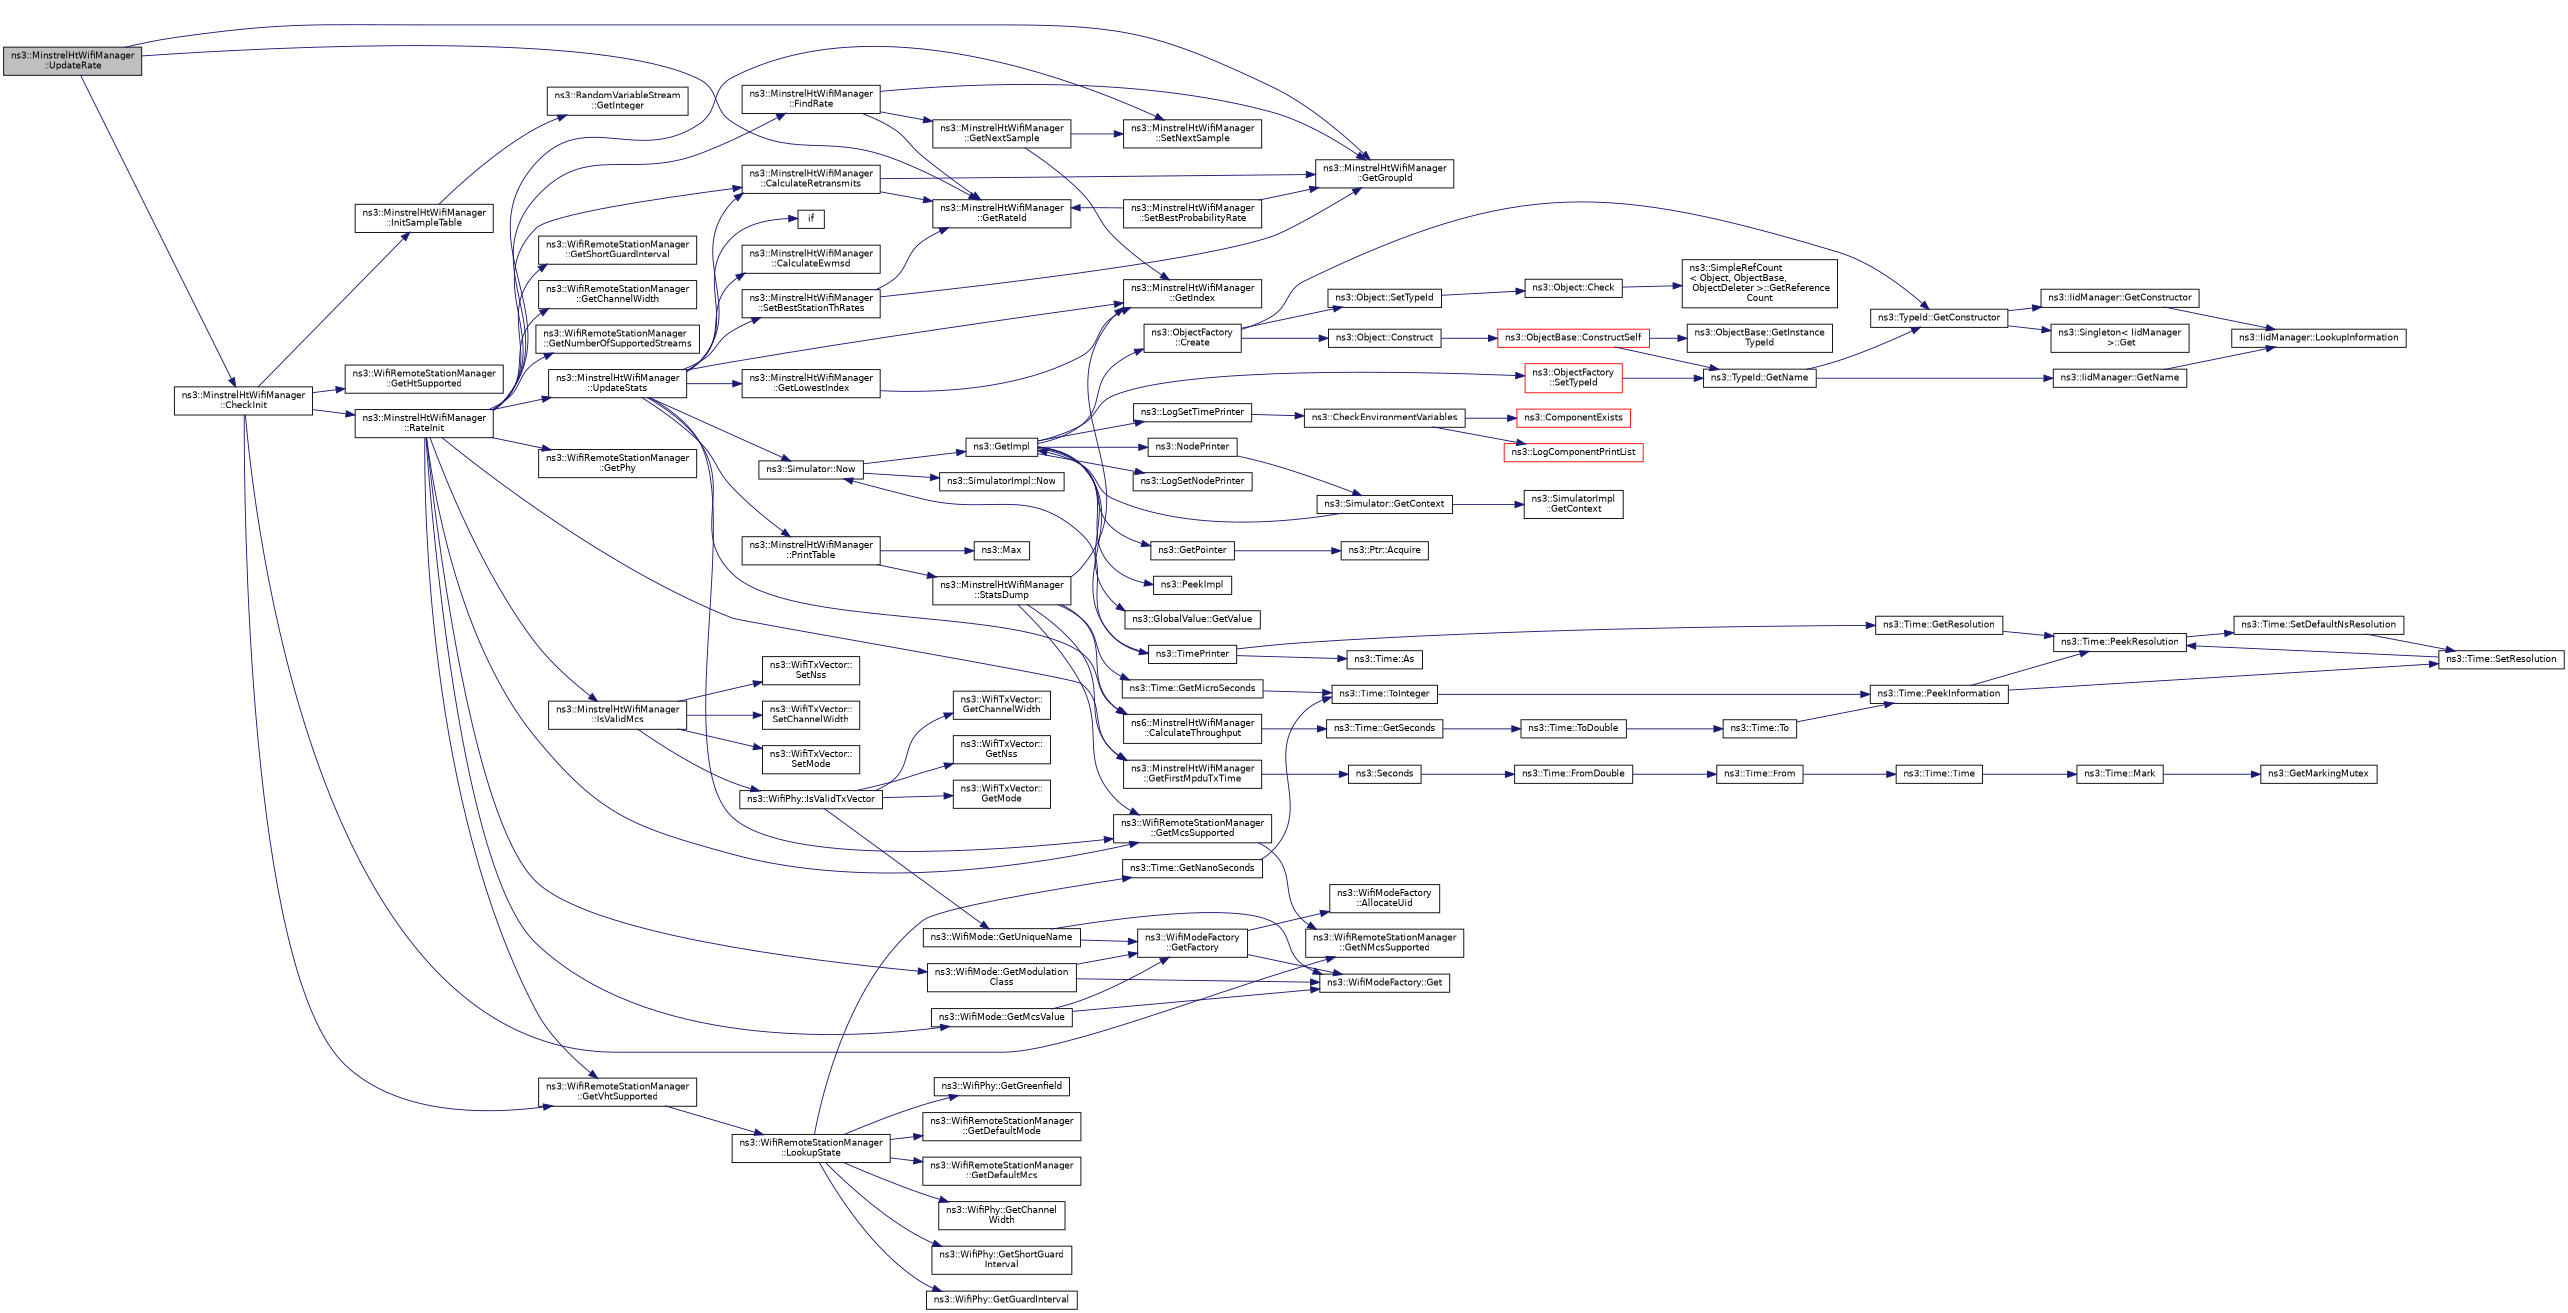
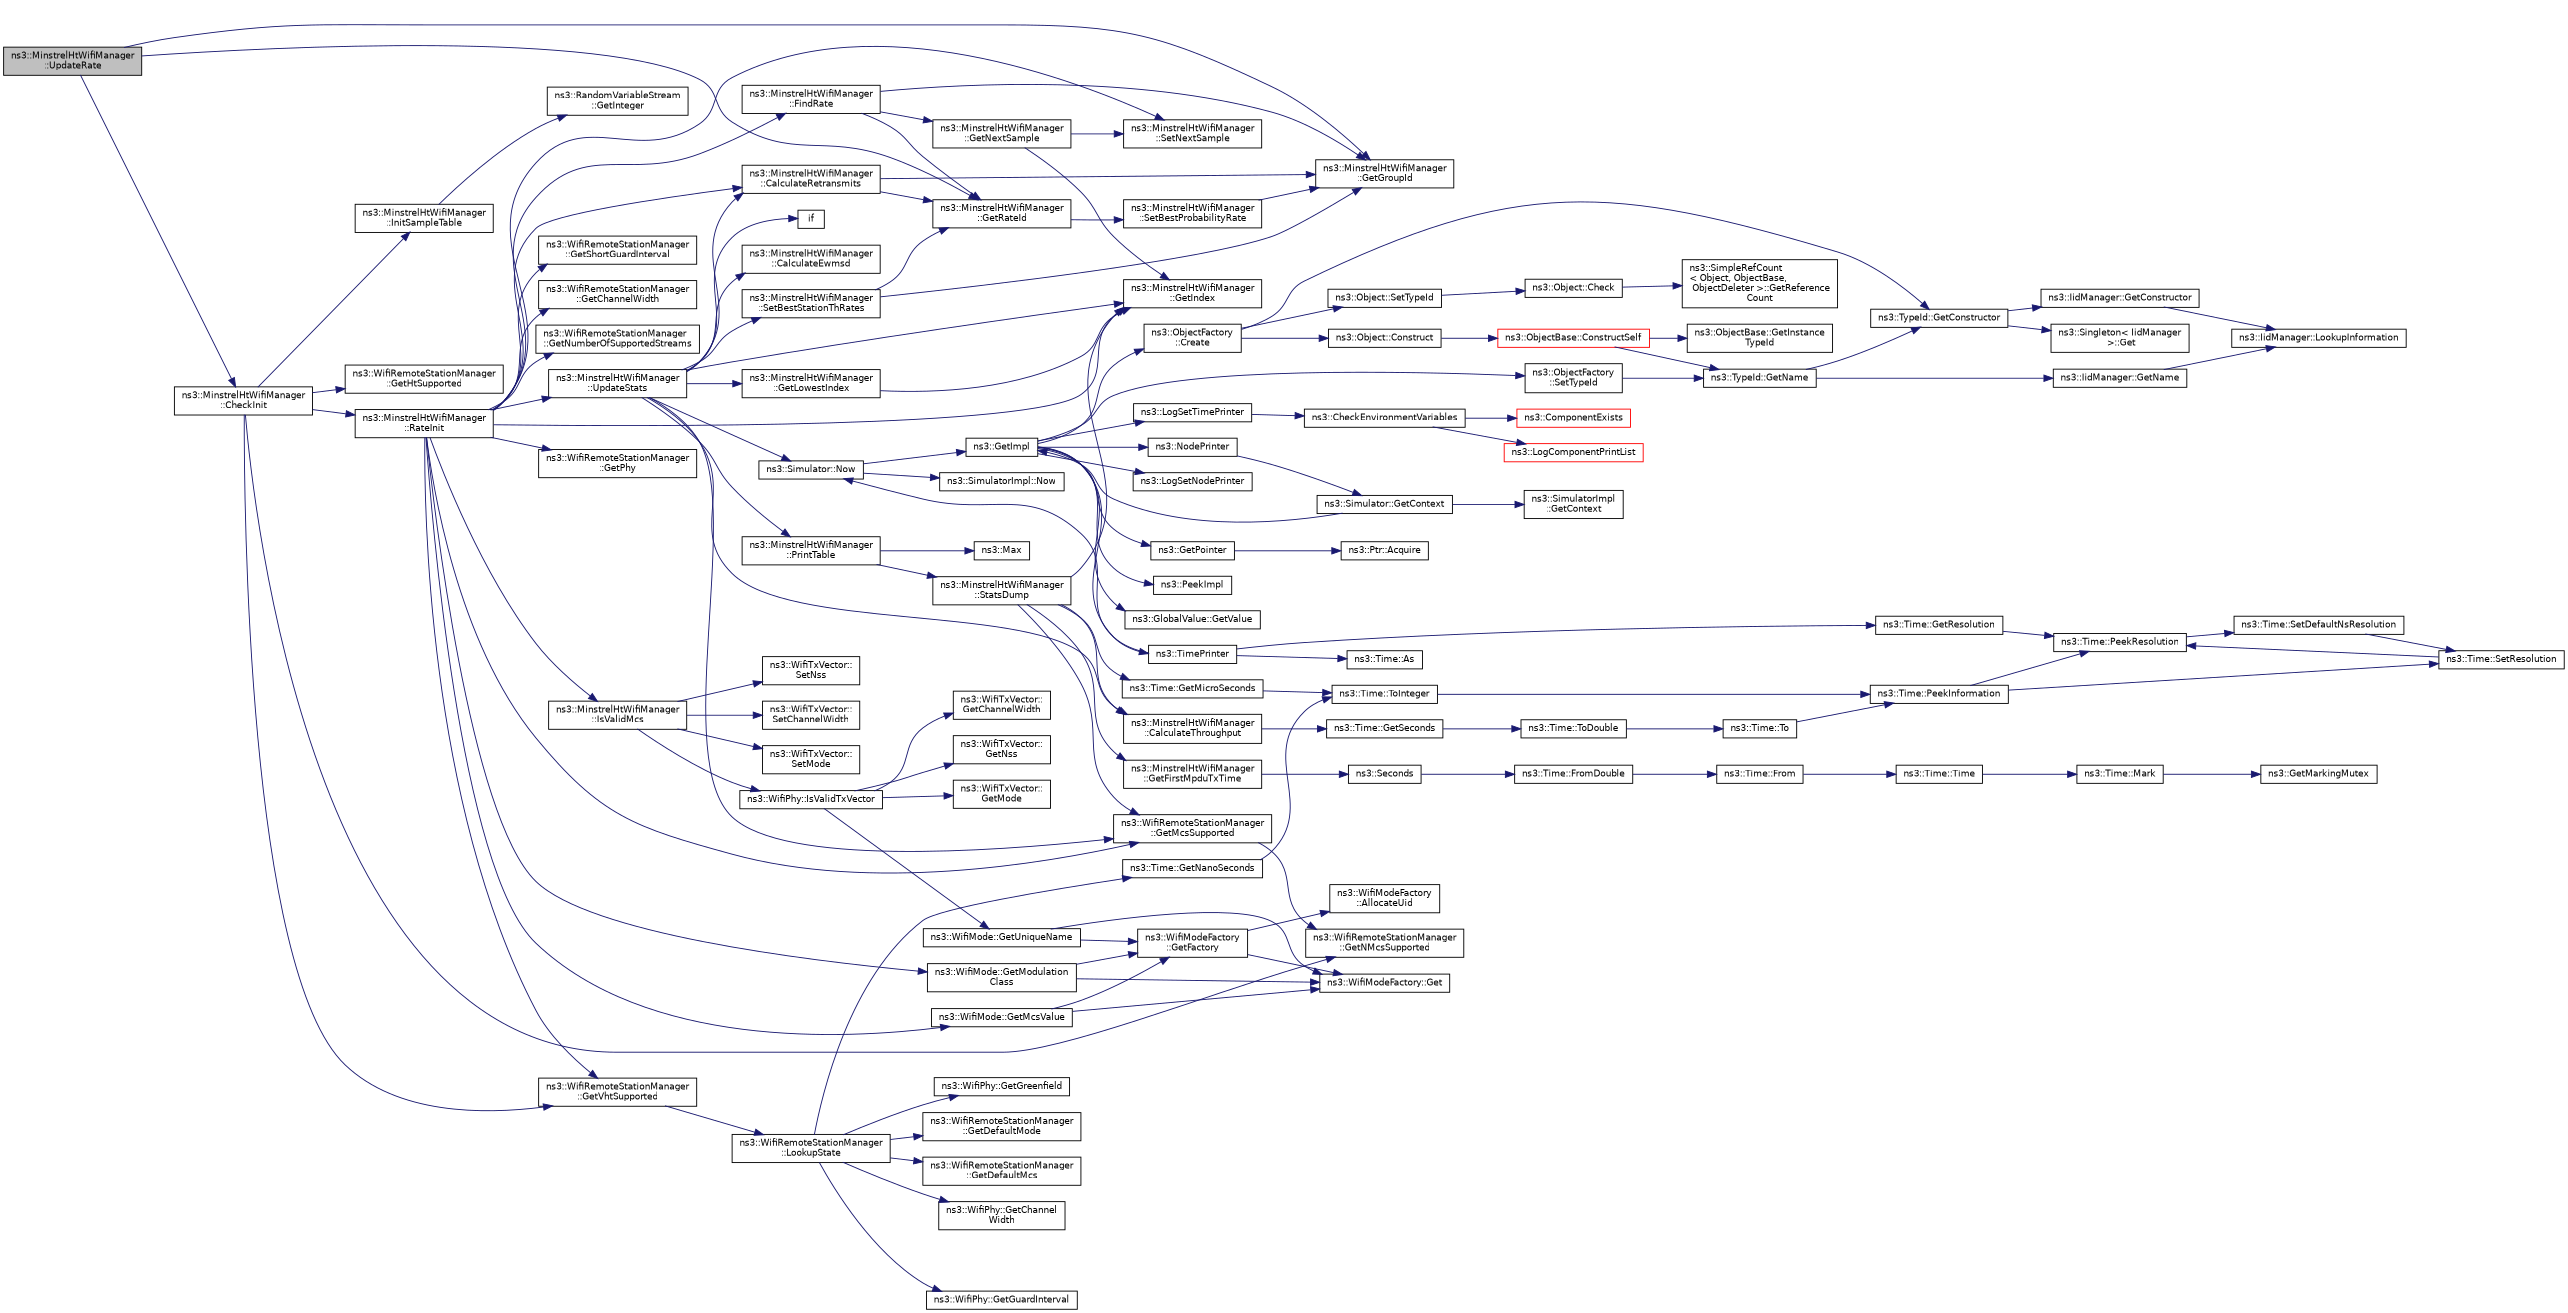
edge "ns3::MinstrelHtWifiManager ::SetBestProbabilityRate" -> "ns3::MinstrelHtWifiManager ::GetRateId": reversed
node "ns3::ObjectFactory ::SetTypeId": color red -> black
edge "ns3::MinstrelHtWifiManager ::RateInit" -> "ns3::MinstrelHtWifiManager ::GetFirstMpduTxTime": now "ns3::MinstrelHtWifiManager ::RateInit" -> "ns3::MinstrelHtWifiManager ::GetIndex"
node "ns6::MinstrelHtWifiManager ::CalculateThroughput": label "ns6::MinstrelHtWifiManager ::CalculateThroughput" -> "ns3::MinstrelHtWifiManager ::CalculateThroughput"
node "ns3::WifiPhy::GetShortGuard Interval": removed
